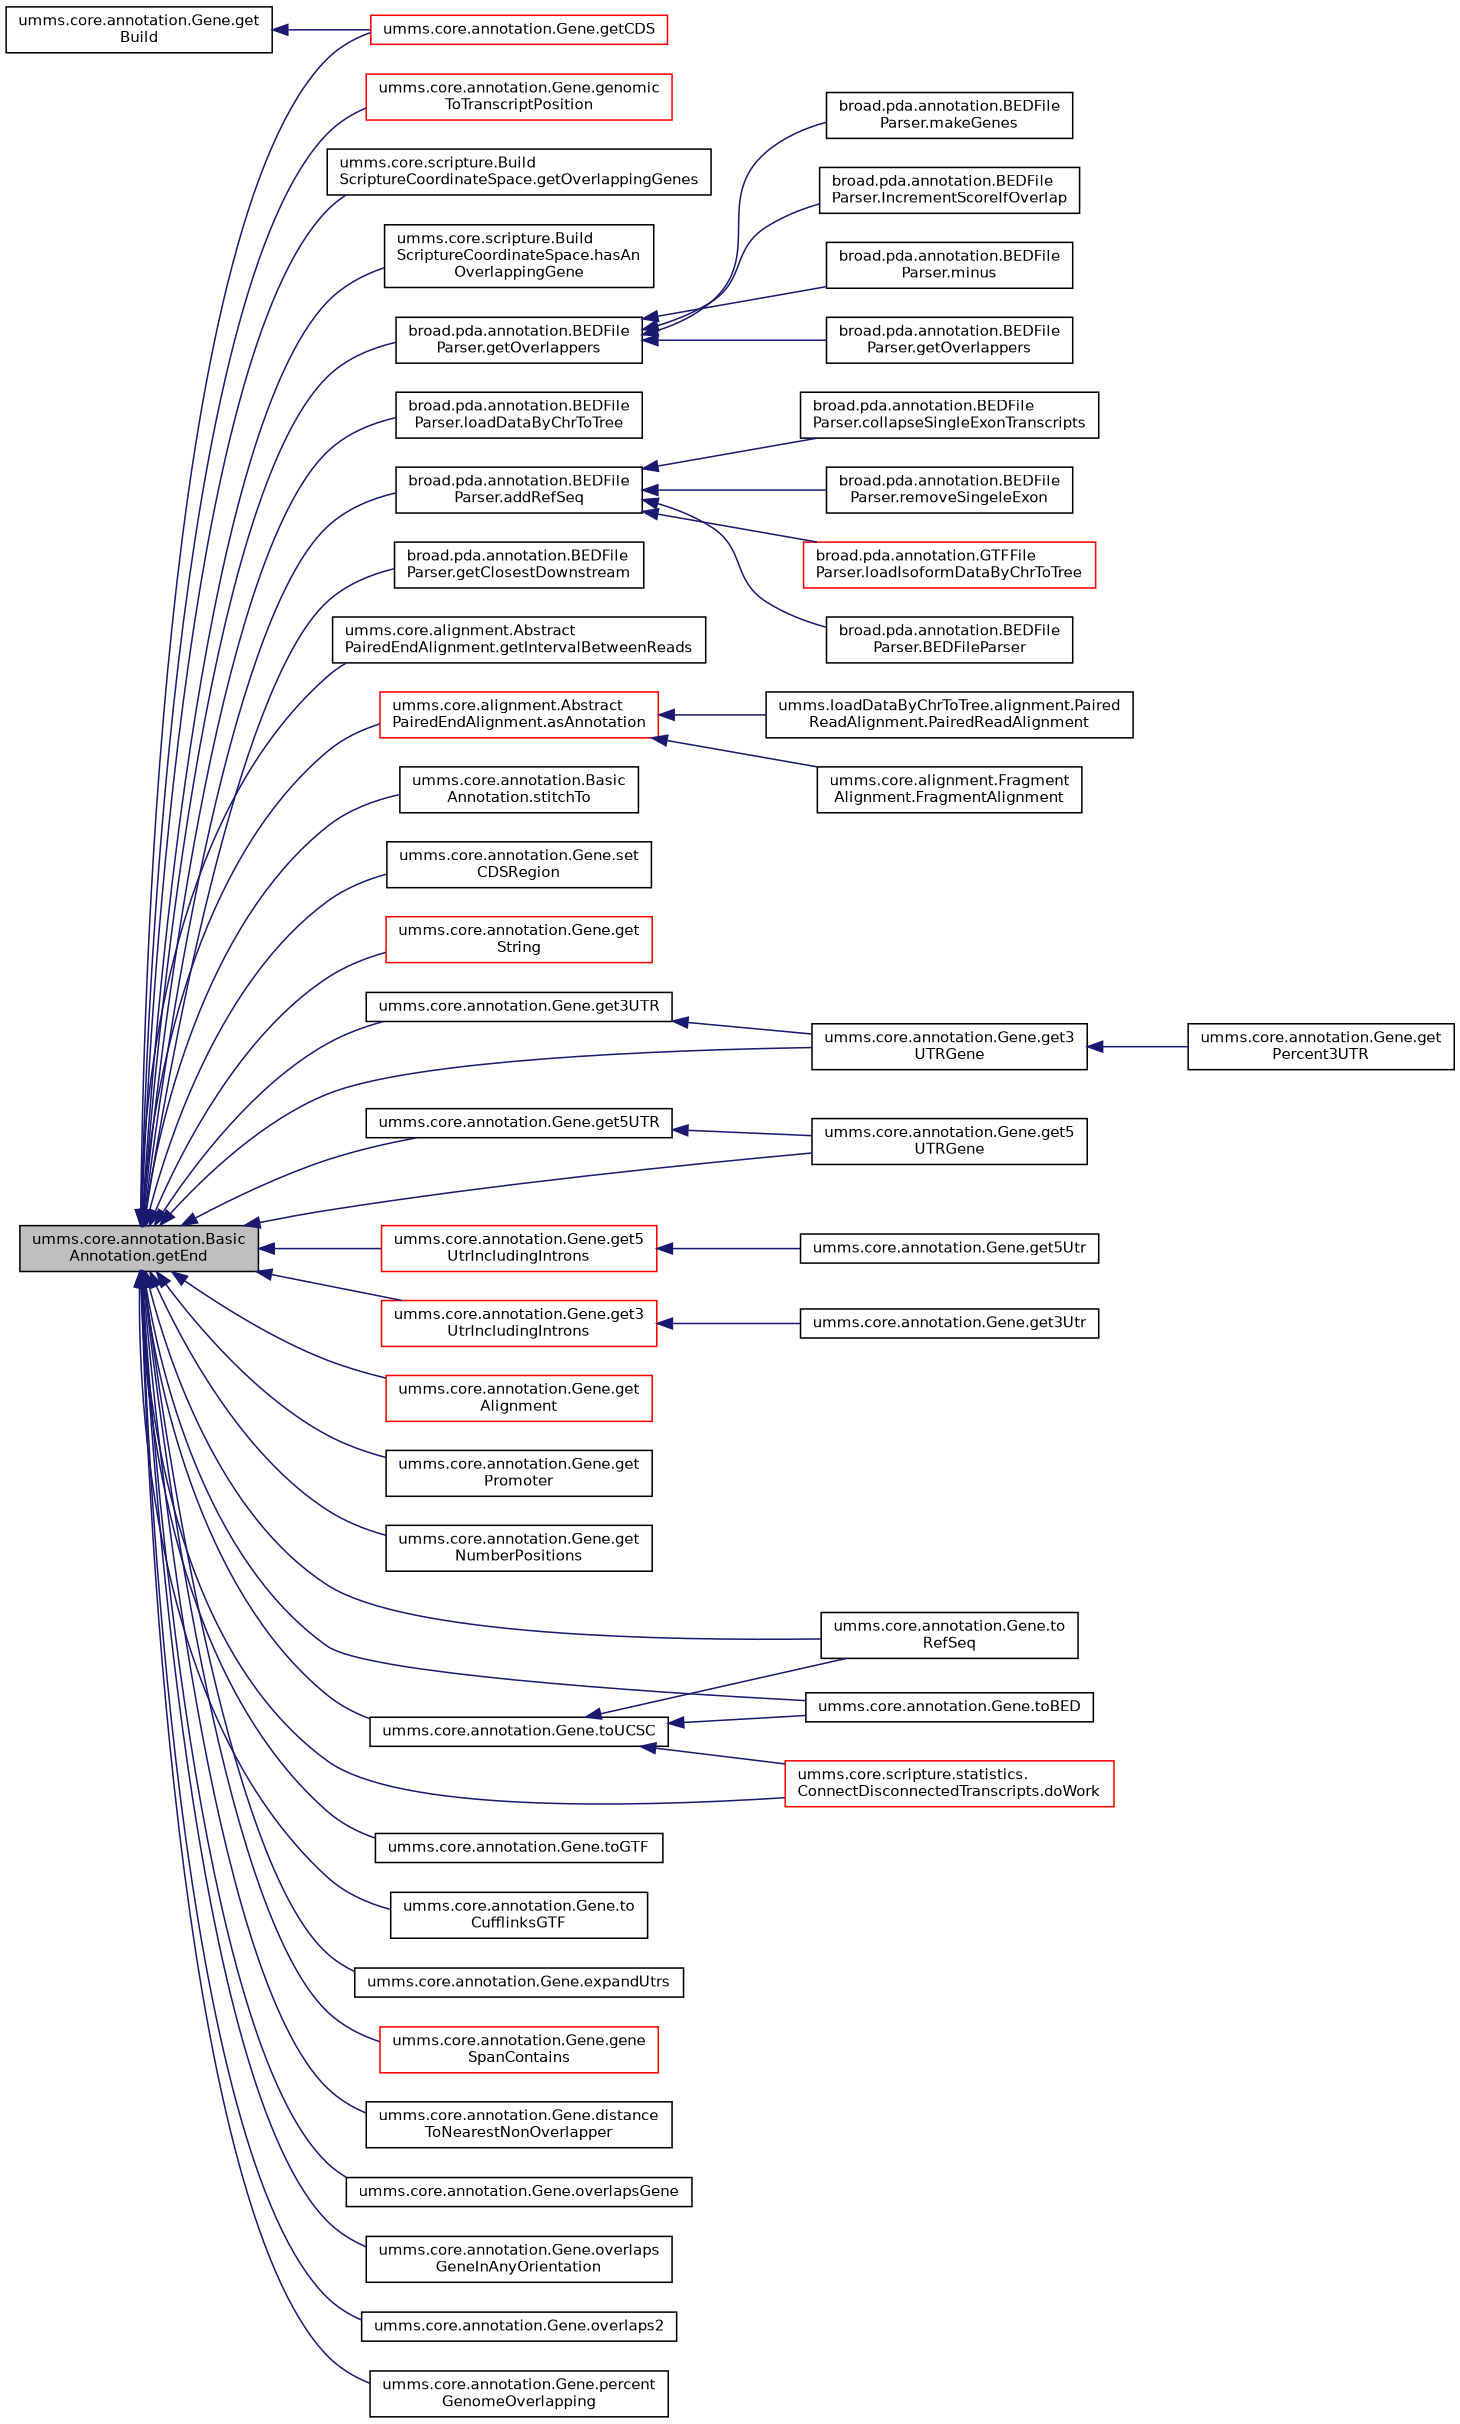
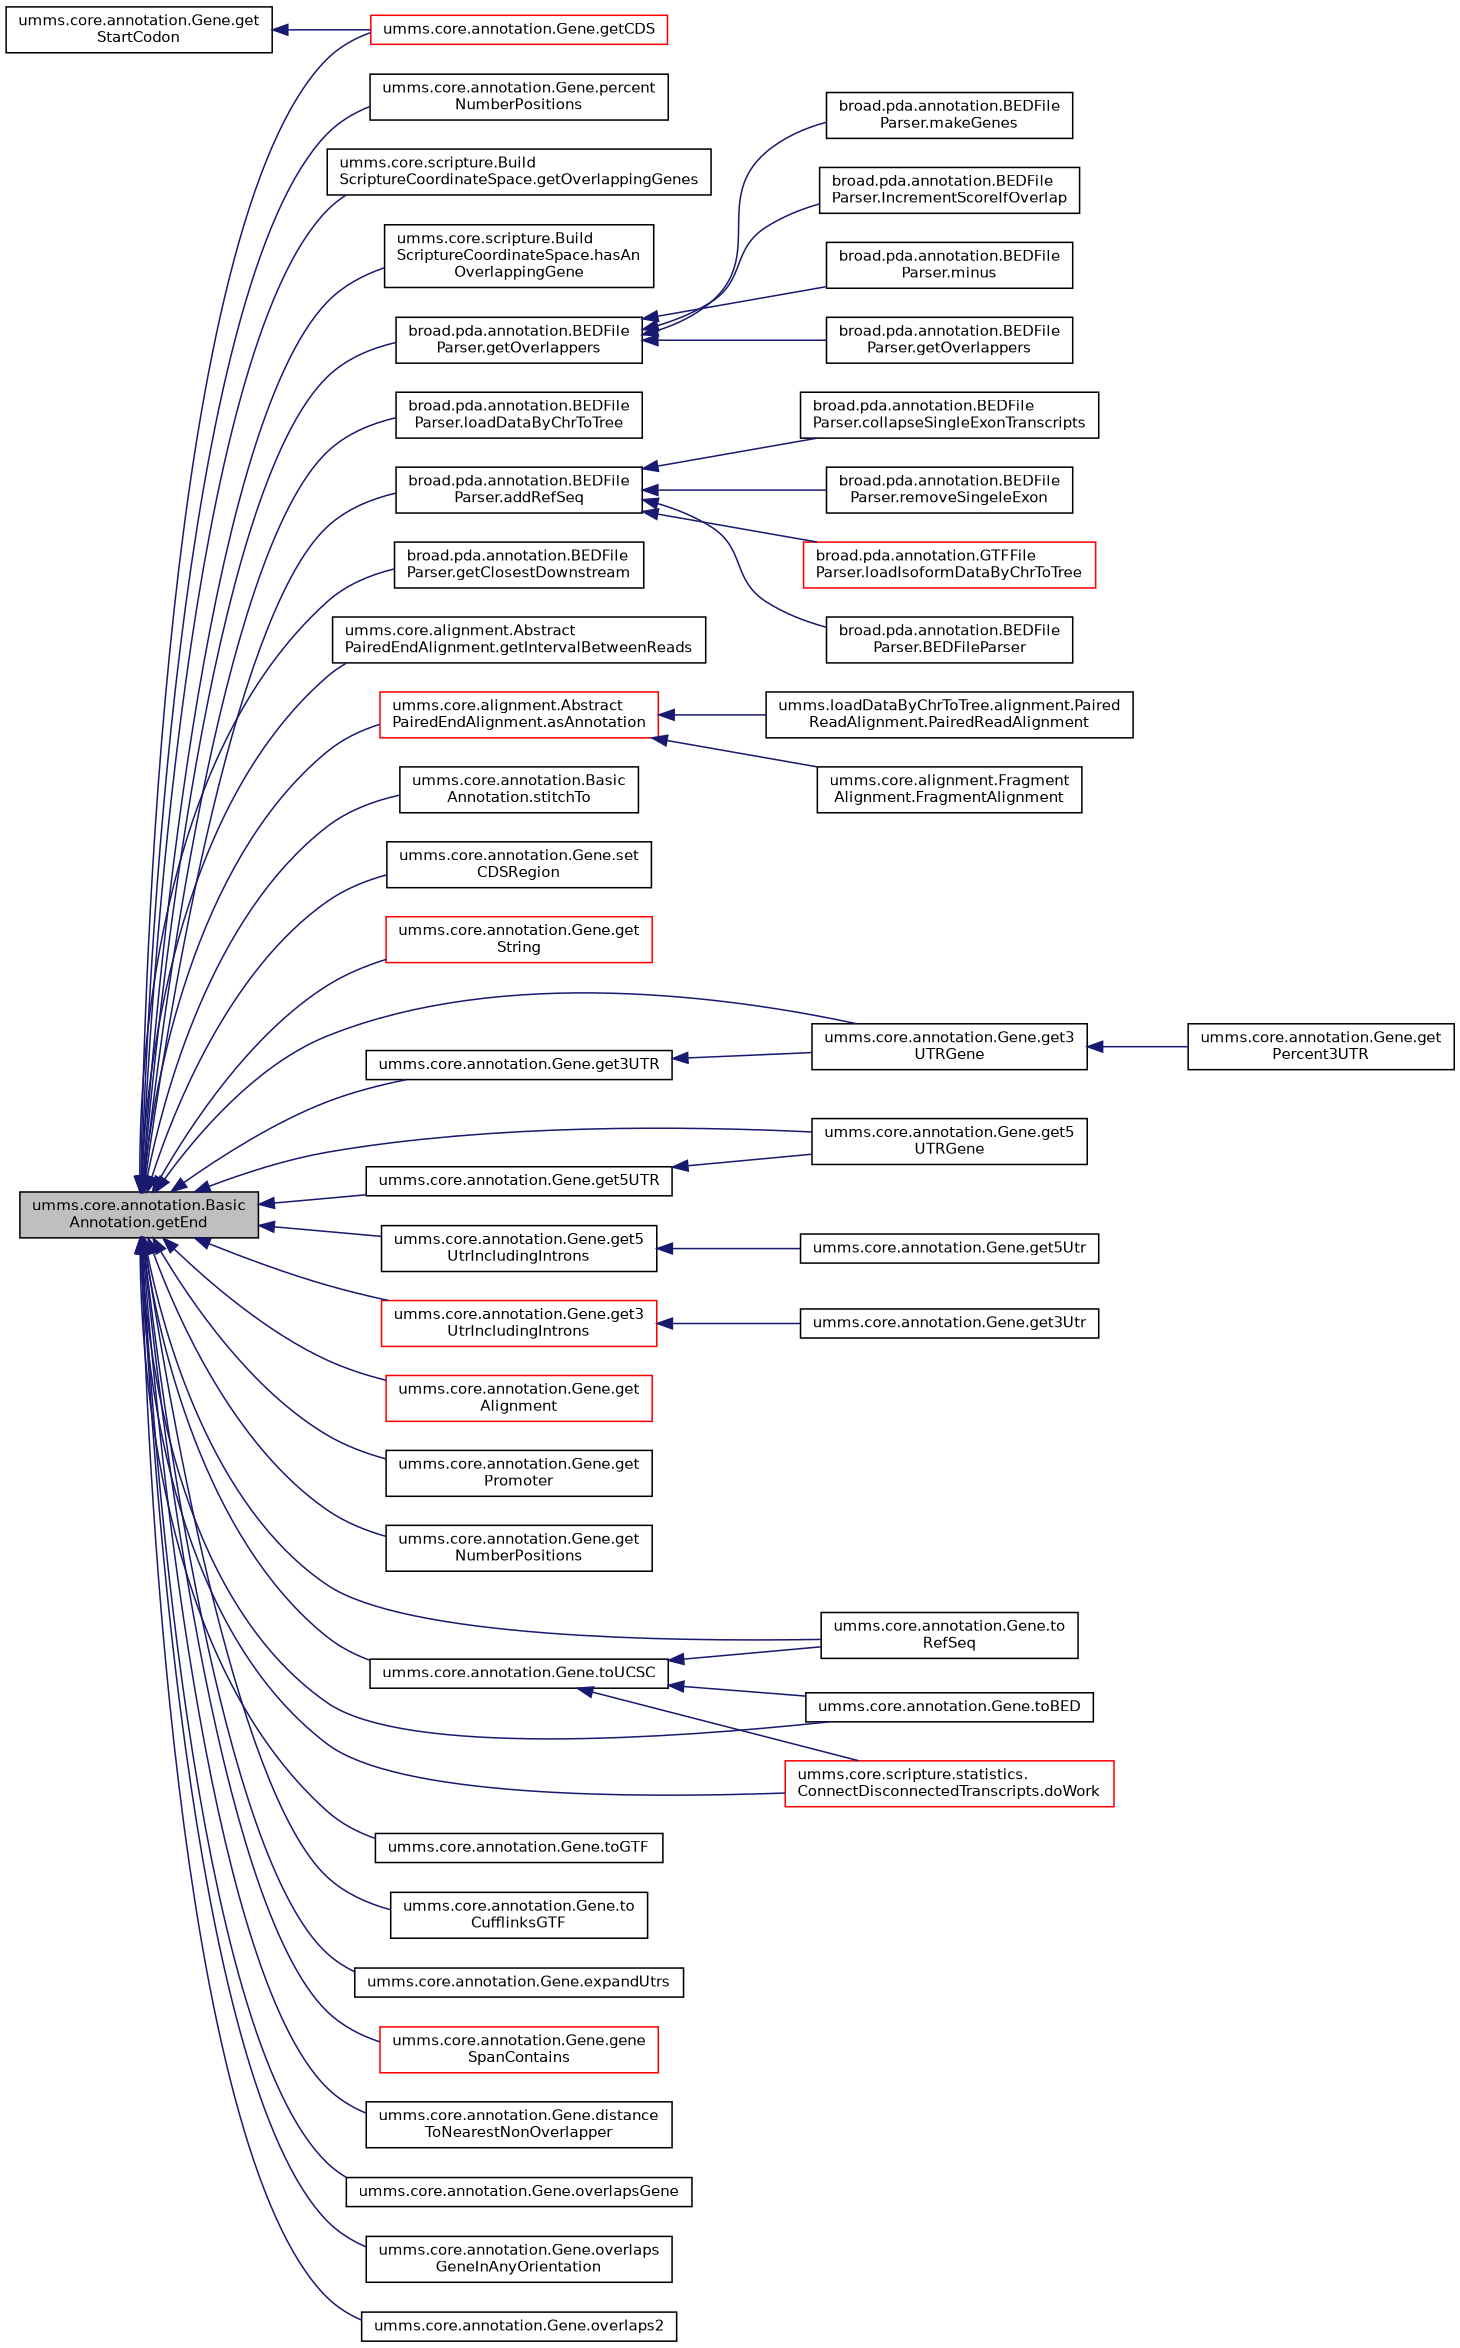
node "umms.core.annotation.Gene.get Build": label "umms.core.annotation.Gene.get Build" -> "umms.core.annotation.Gene.get StartCodon"
node "umms.core.annotation.Gene.genomic ToTranscriptPosition": removed
node "umms.core.annotation.Gene.get5 UtrIncludingIntrons": color red -> black
node "umms.core.annotation.Gene.percent GenomeOverlapping": label "umms.core.annotation.Gene.percent GenomeOverlapping" -> "umms.core.annotation.Gene.percent NumberPositions"
